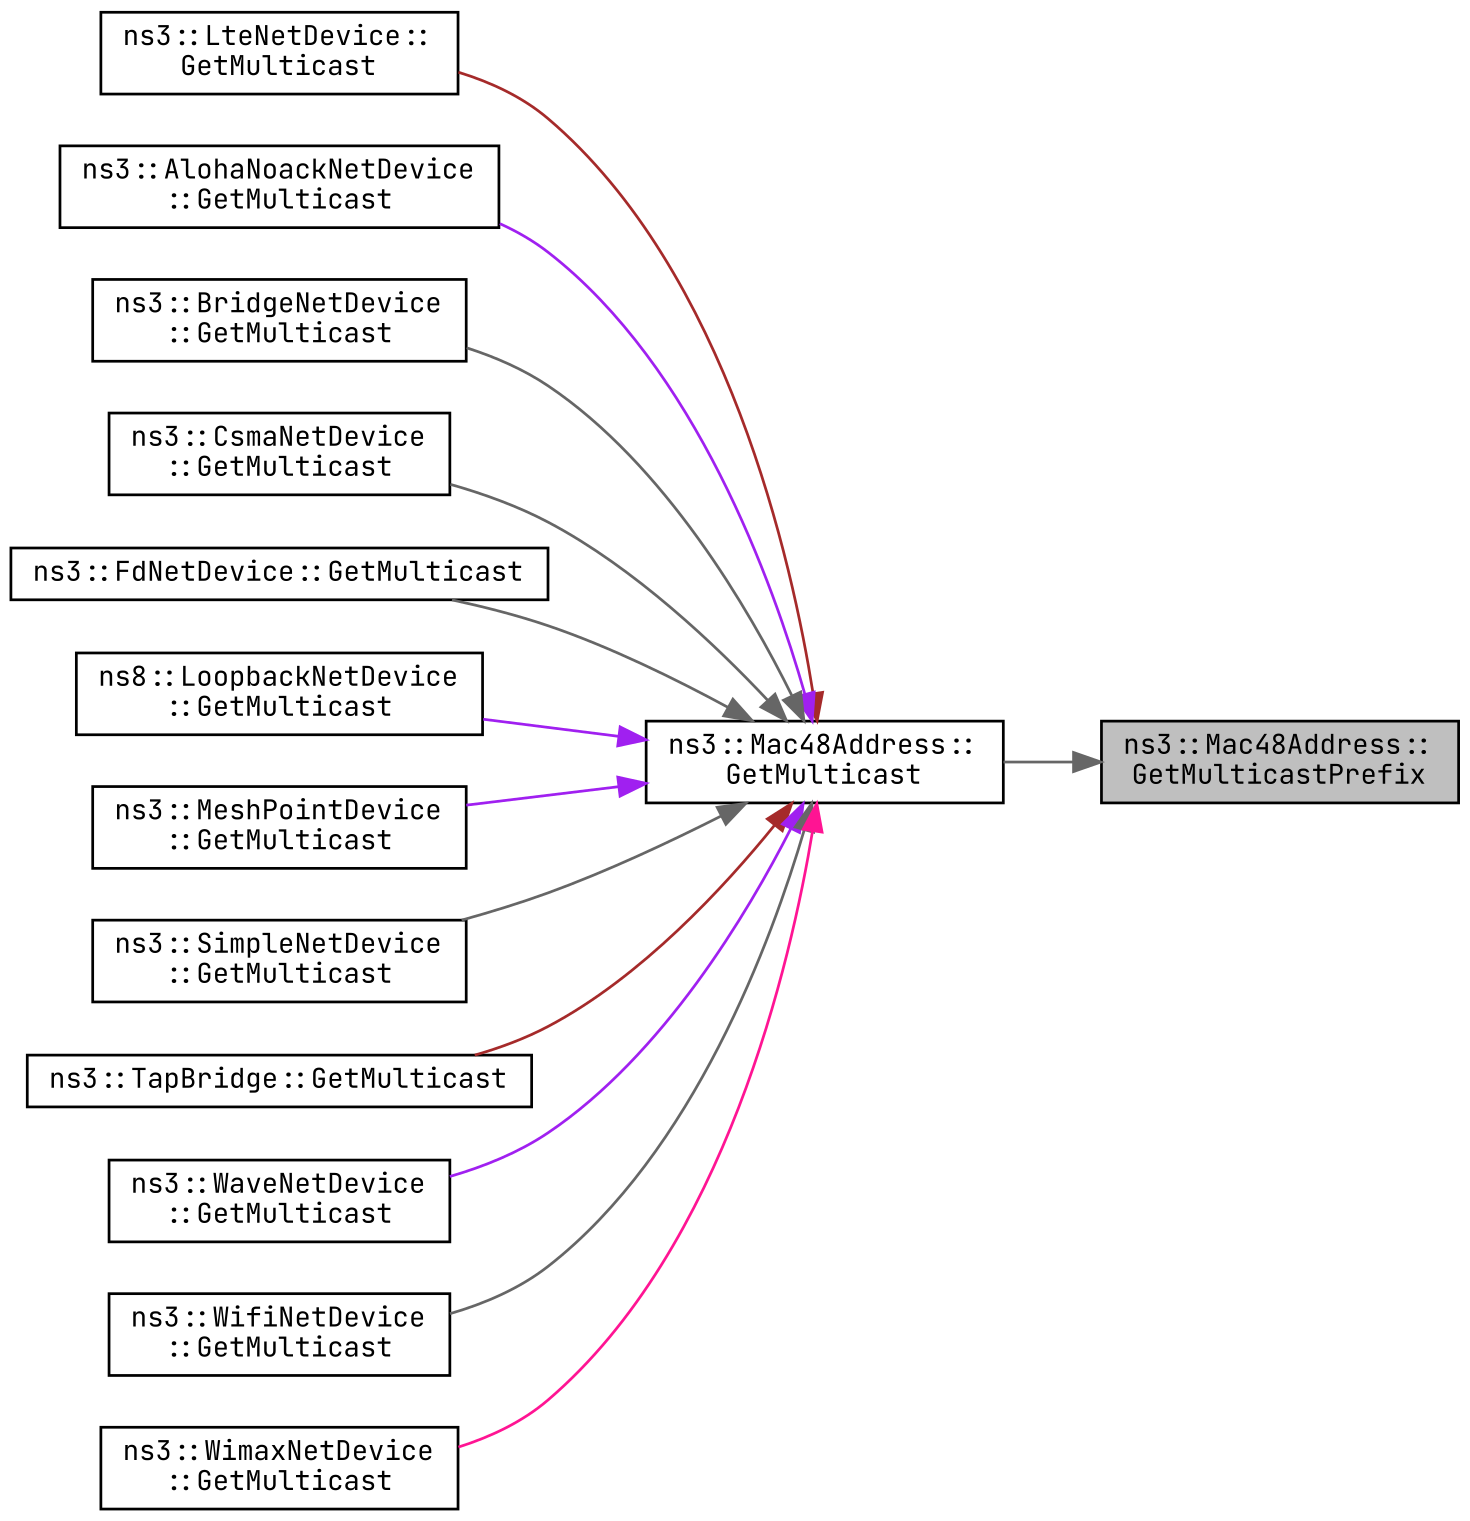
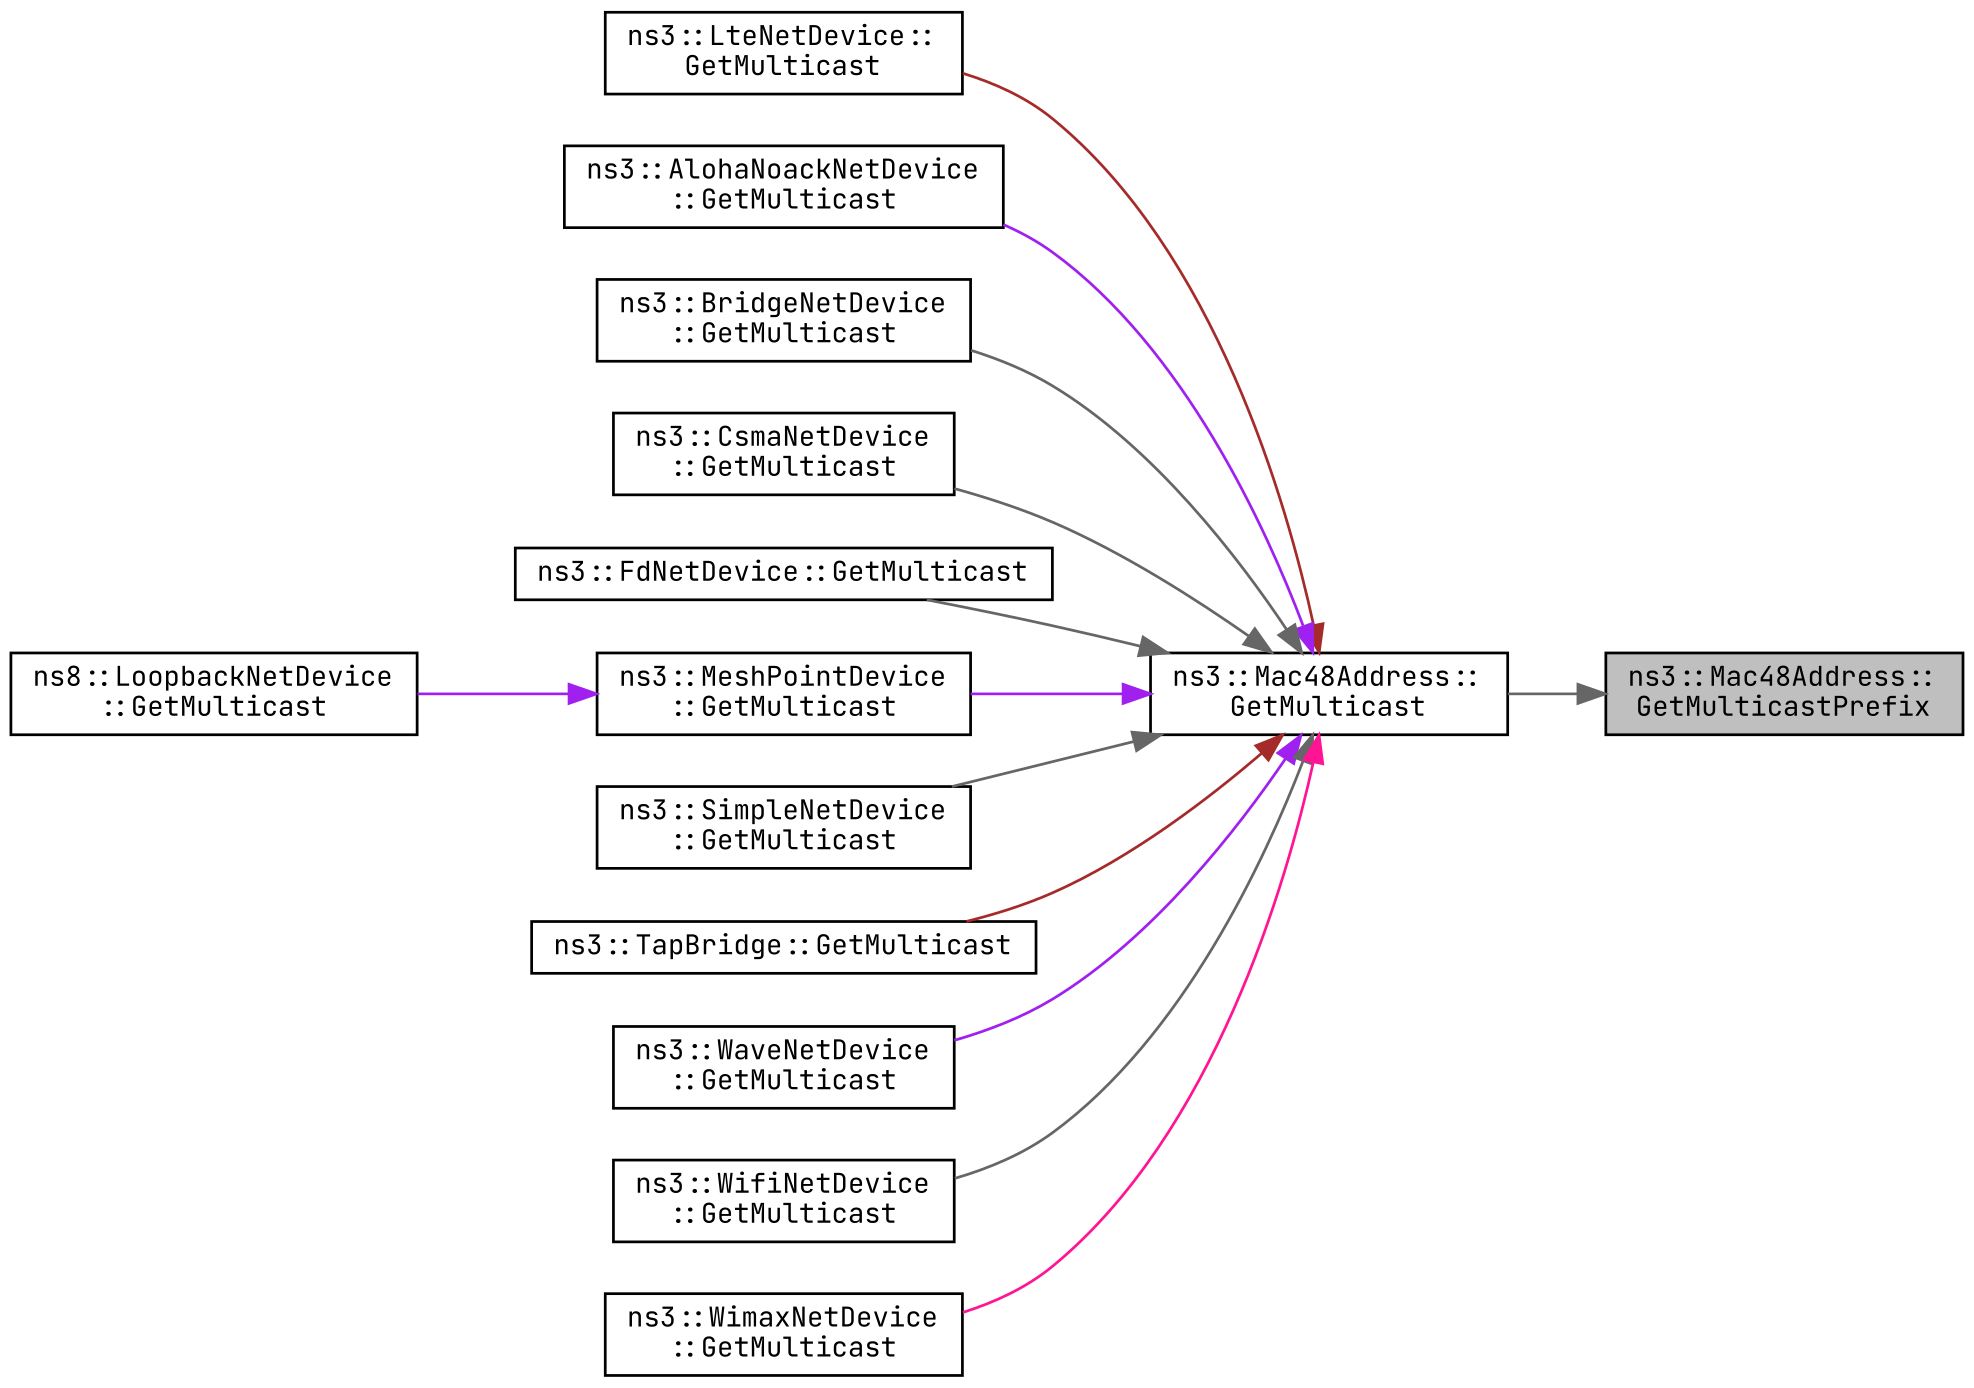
edge "ns8::LoopbackNetDevice ::GetMulticast" -> "ns3::Mac48Address:: GetMulticast": now "ns8::LoopbackNetDevice ::GetMulticast" -> "ns3::MeshPointDevice ::GetMulticast"
